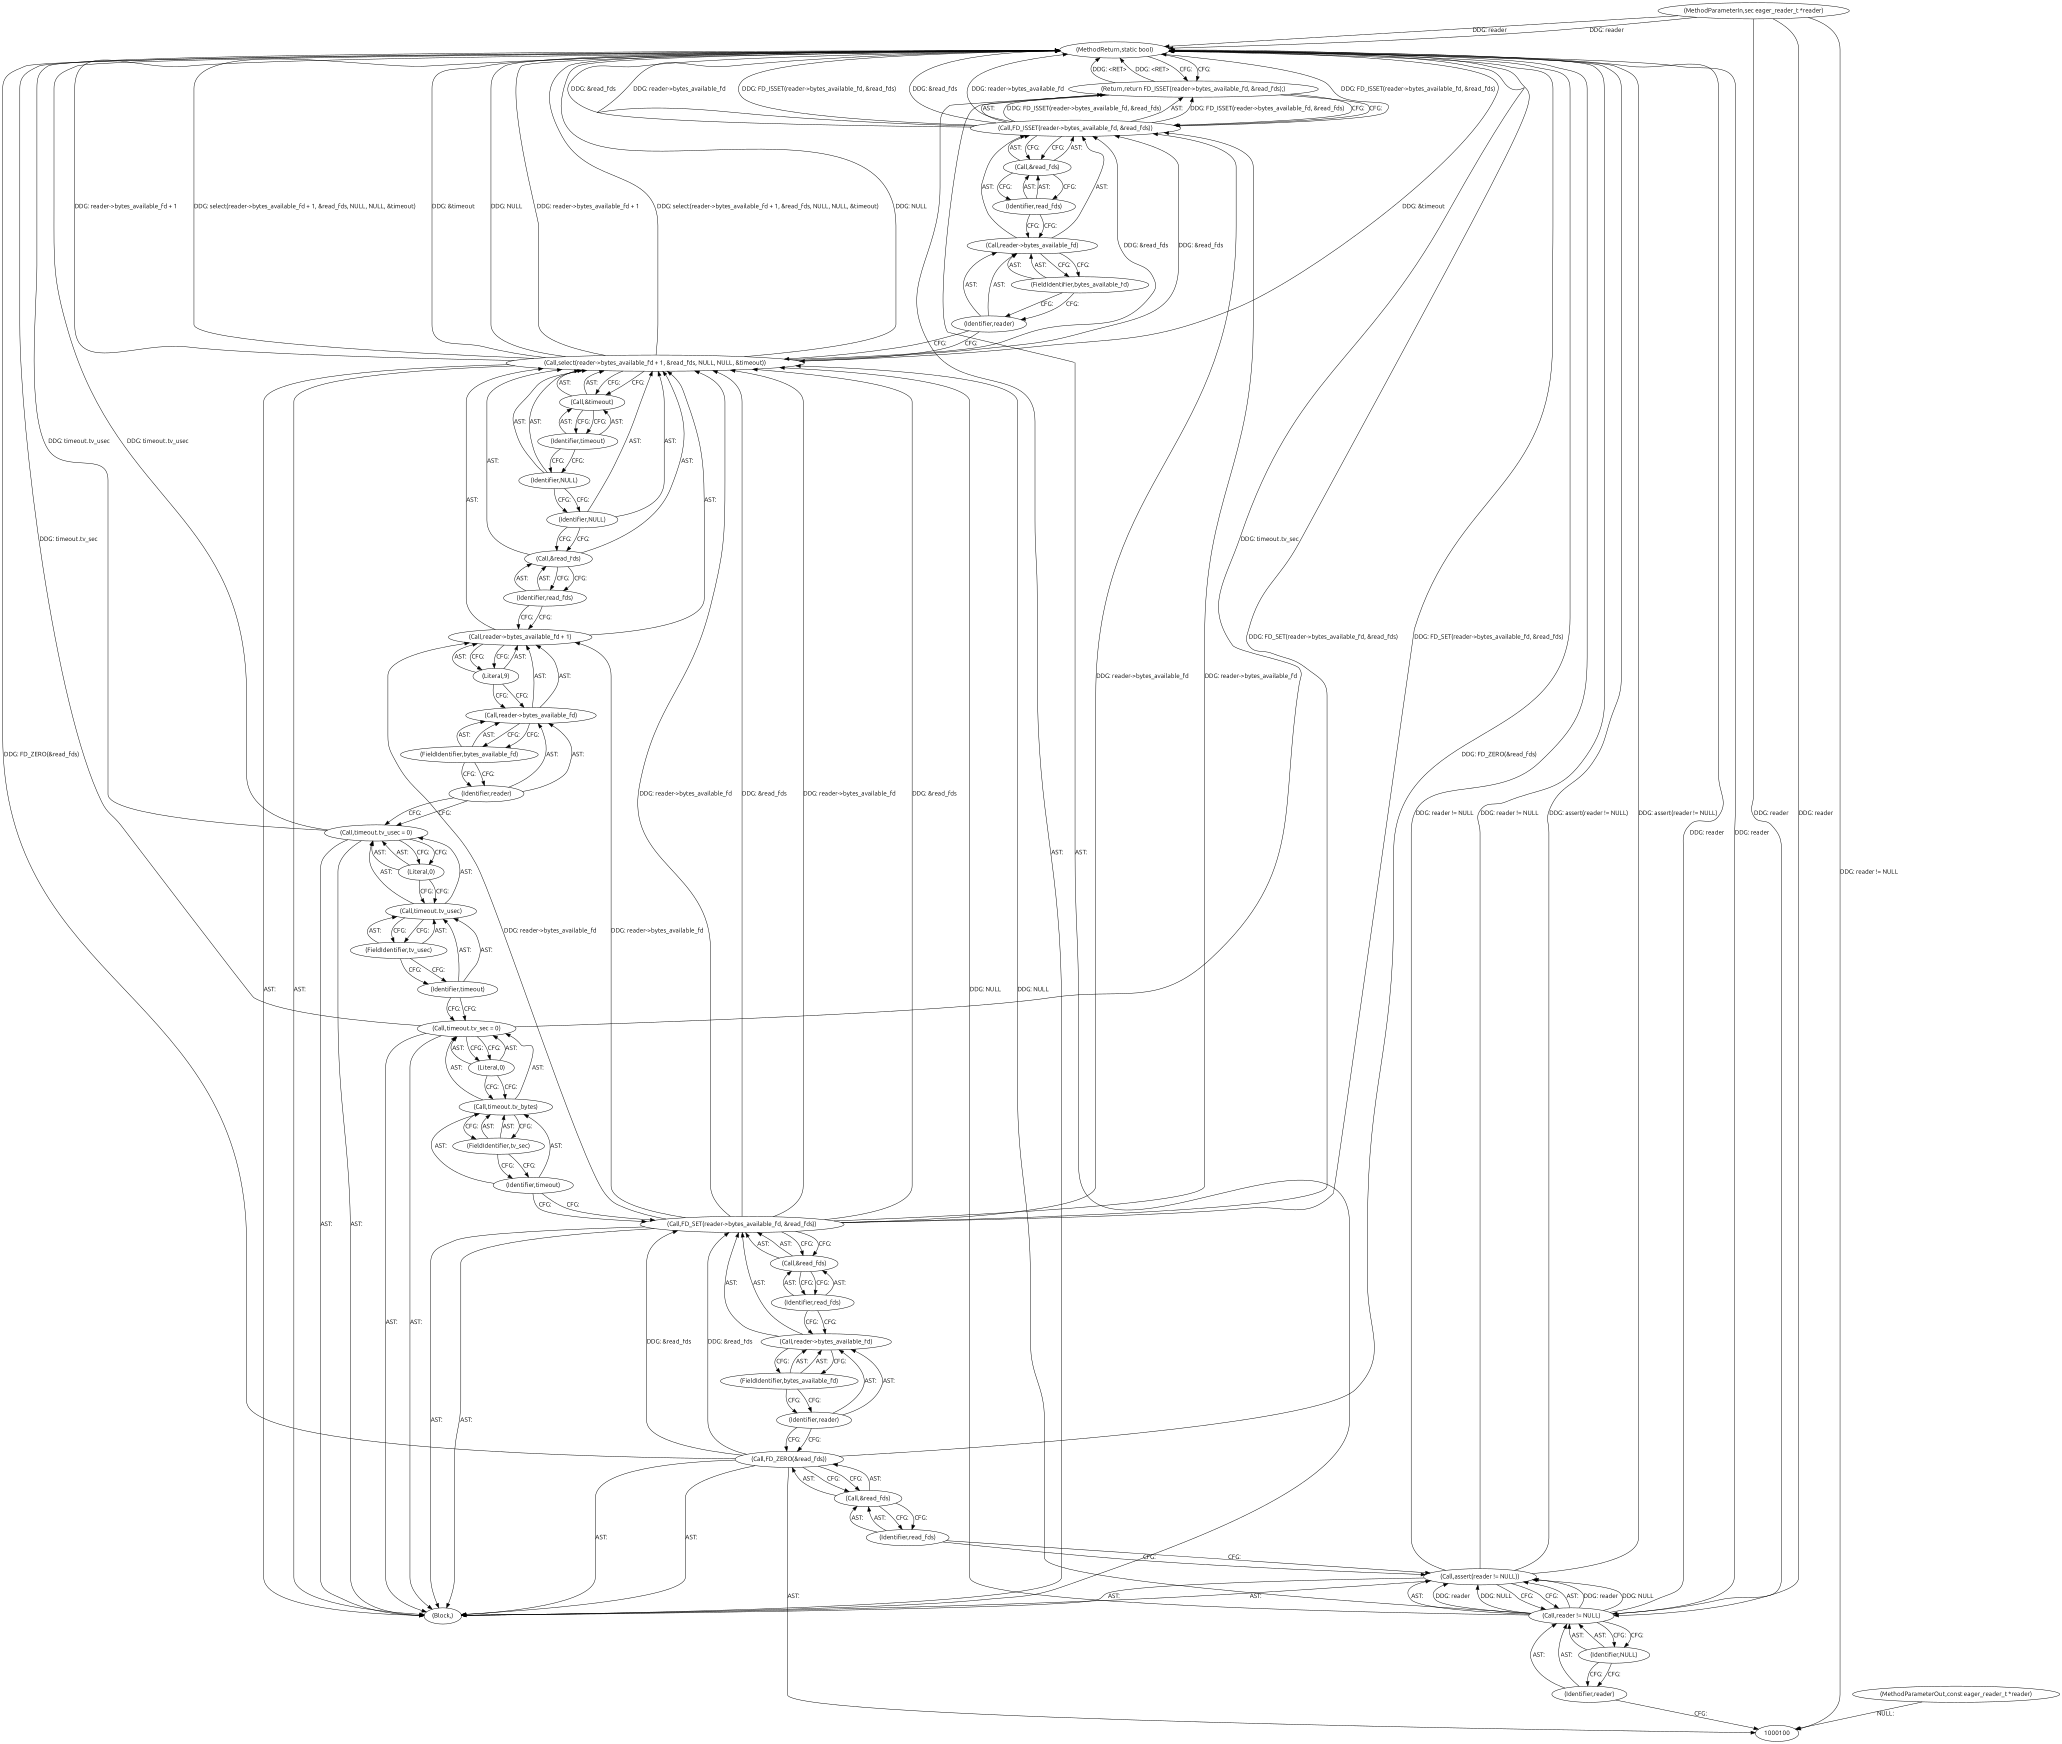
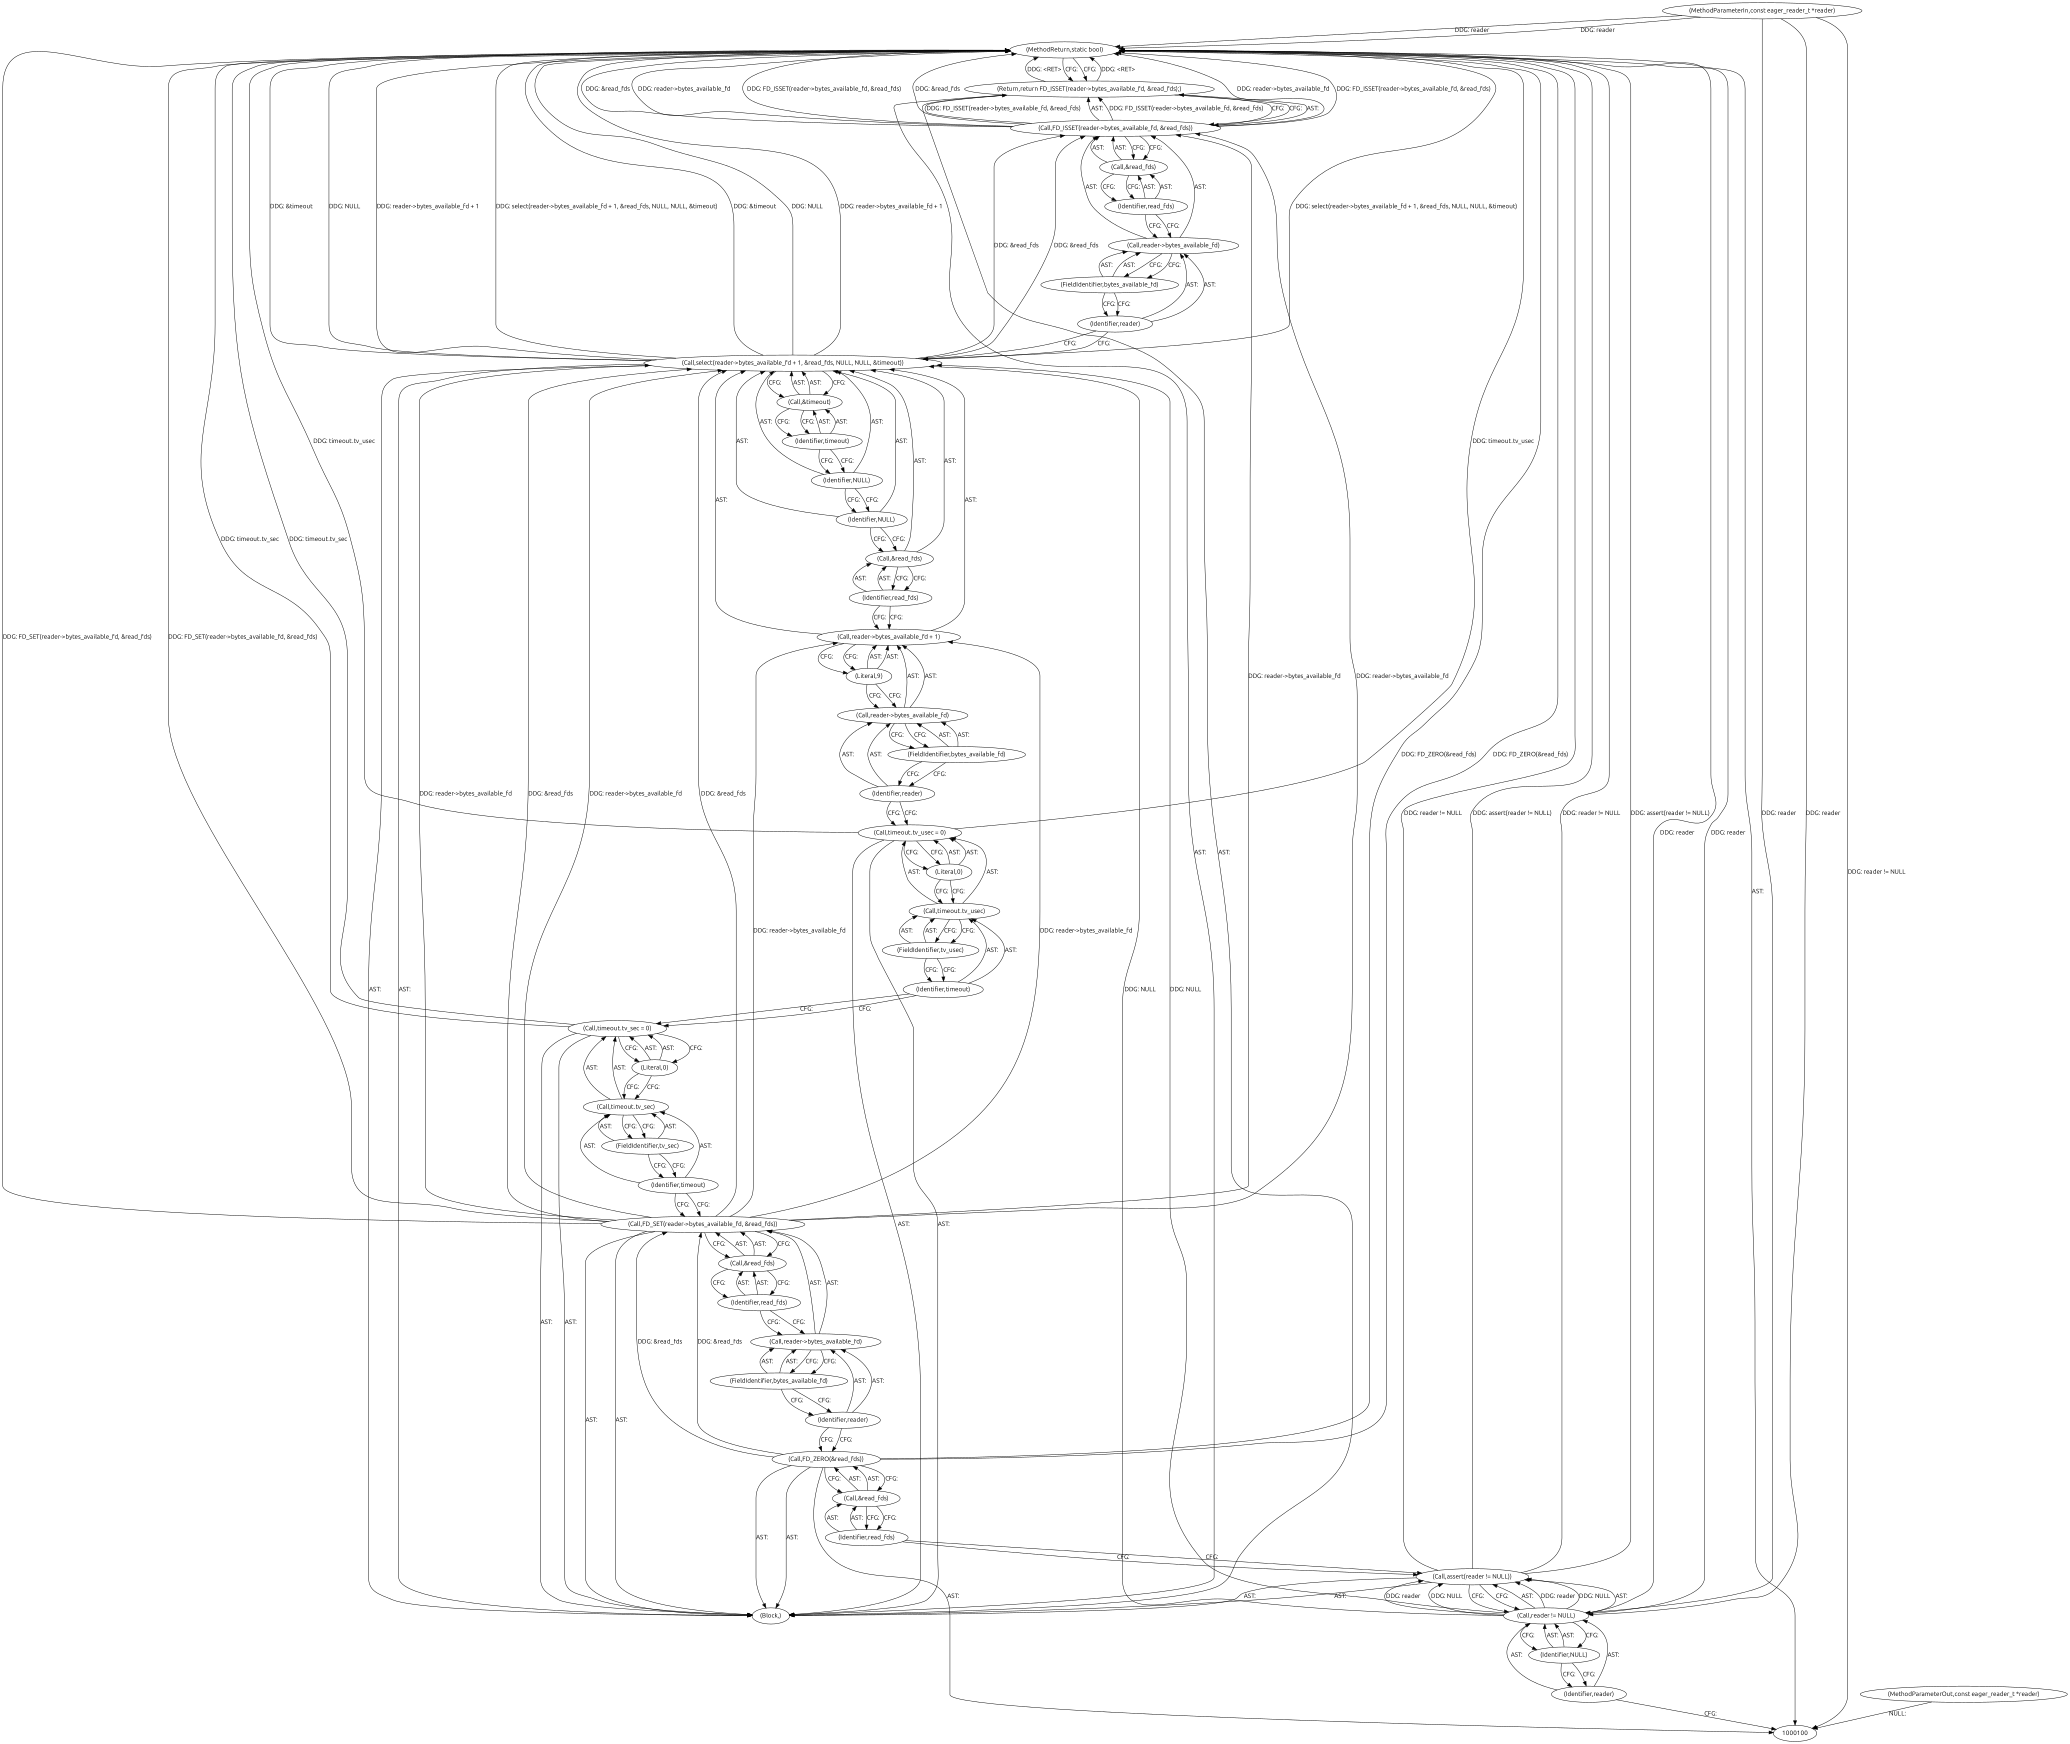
node "(MethodParameterIn,sec eager_reader_t *reader)": label "(MethodParameterIn,sec eager_reader_t *reader)" -> "(MethodParameterIn,const eager_reader_t *reader)"
edge "(MethodReturn,static bool)" -> "1000100": added, label "AST:"
node "(Call,timeout.tv_bytes)": label "(Call,timeout.tv_bytes)" -> "(Call,timeout.tv_sec)"
